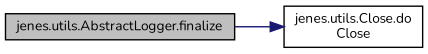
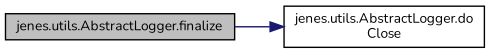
node "jenes.utils.Close.do Close": label "jenes.utils.Close.do Close" -> "jenes.utils.AbstractLogger.do Close"
